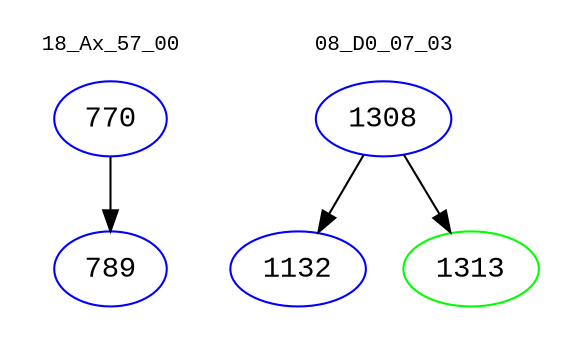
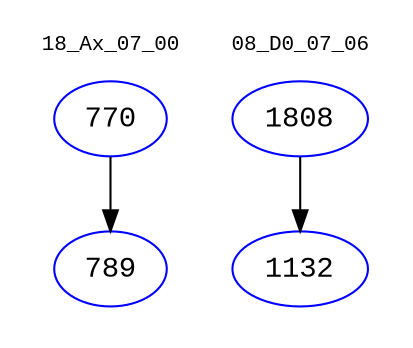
cluster "18_Ax_57_00": label "18_Ax_57_00" -> "18_Ax_07_00"
cluster "08_D0_07_03": label "08_D0_07_03" -> "08_D0_07_06"
node "1308": label "1308" -> "1808"
node "1313": removed
